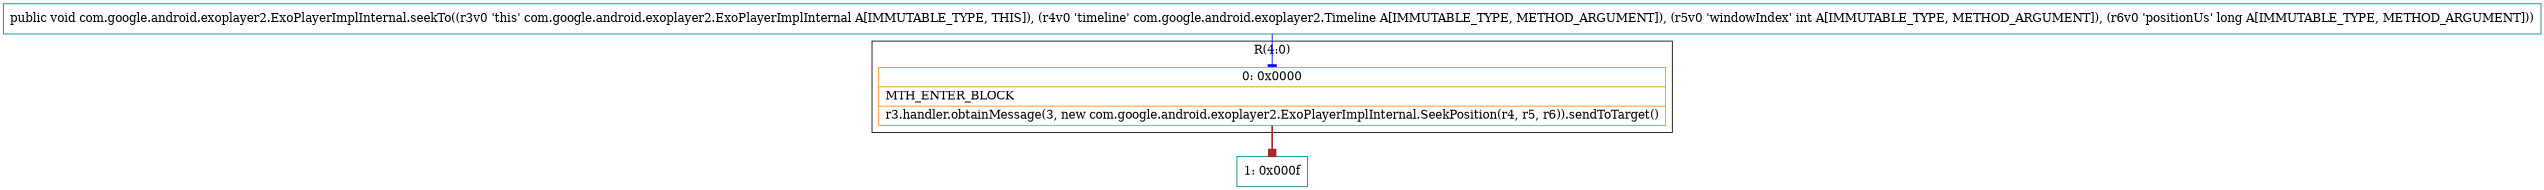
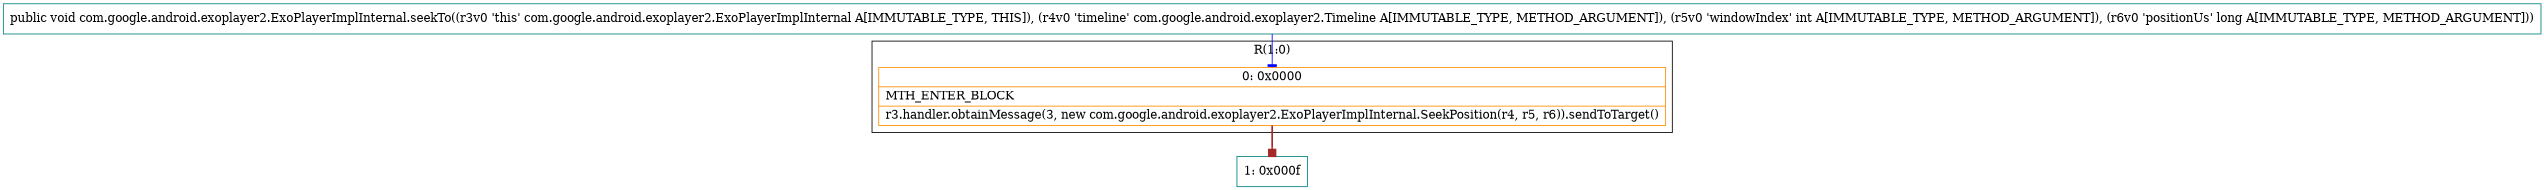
cluster "R(4:0)": label "R(4:0)" -> "R(1:0)"
